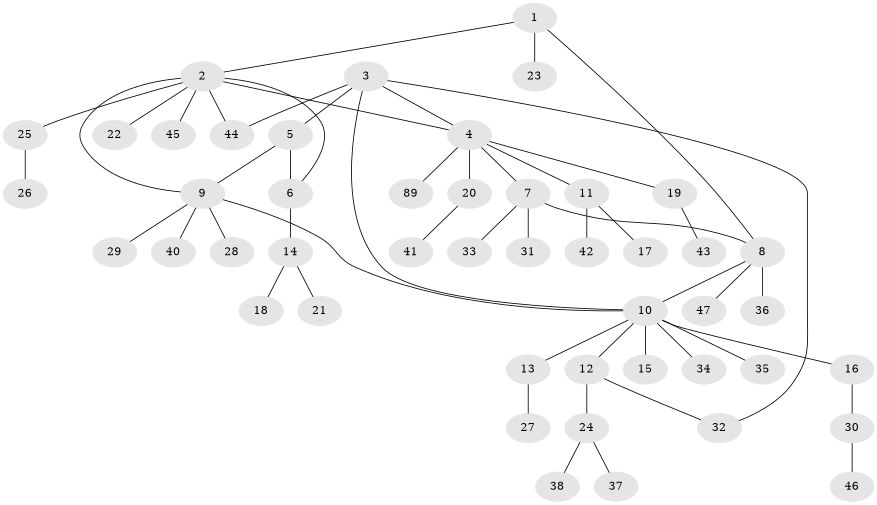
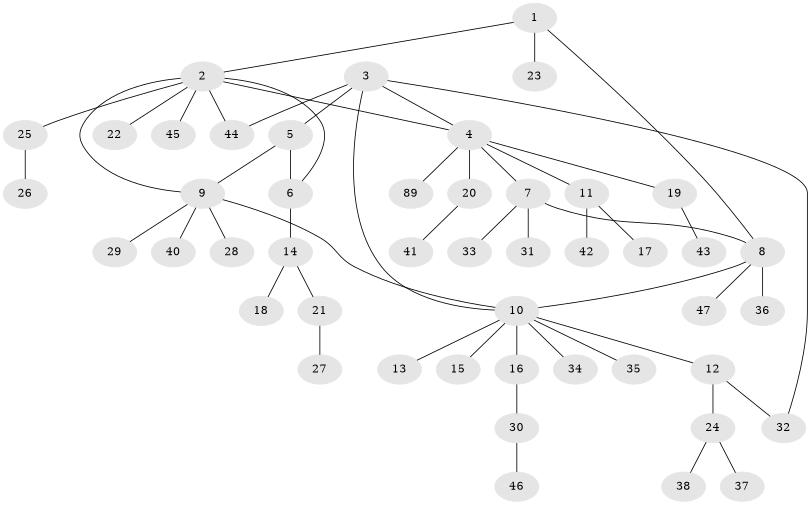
edge "13" -- "27": now "21" -- "27"
